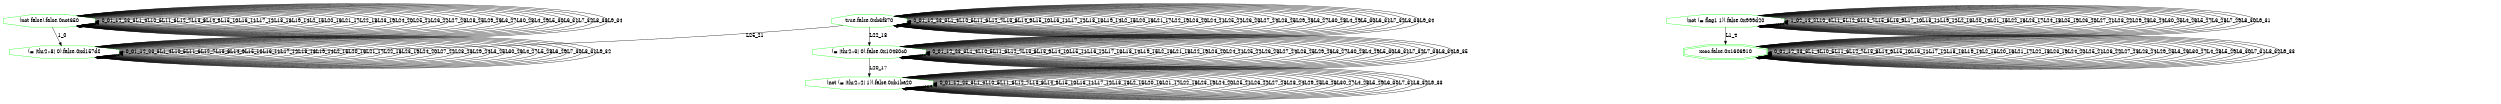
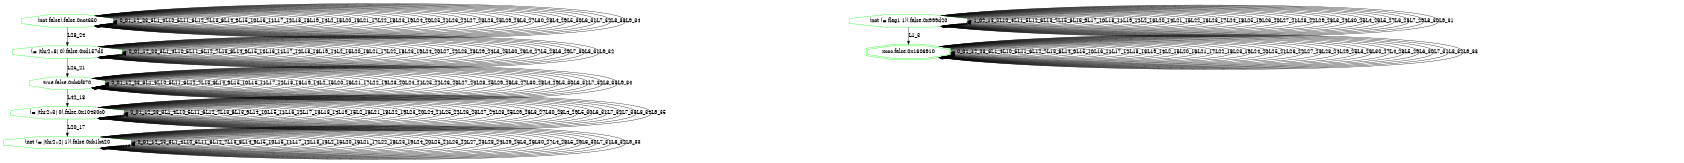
edge "(not false),false,0not650" -> "(= |thr2::8| 0),false,0xd157d0": label "1_0" -> "L28_24"
edge "true,false,0xb6f870" -> "(= |thr2::3| 0),false,0x10430c0": label "L22_18" -> "L42_18"
edge "(not (= flag1 1)),false,0x999d20" -> "xccc,false,0x1606910": label "L1_4" -> "L1_3"
edge "true,false,0xb6f870" -> "(= |thr2::8| 0),false,0xd157d0": reversed
